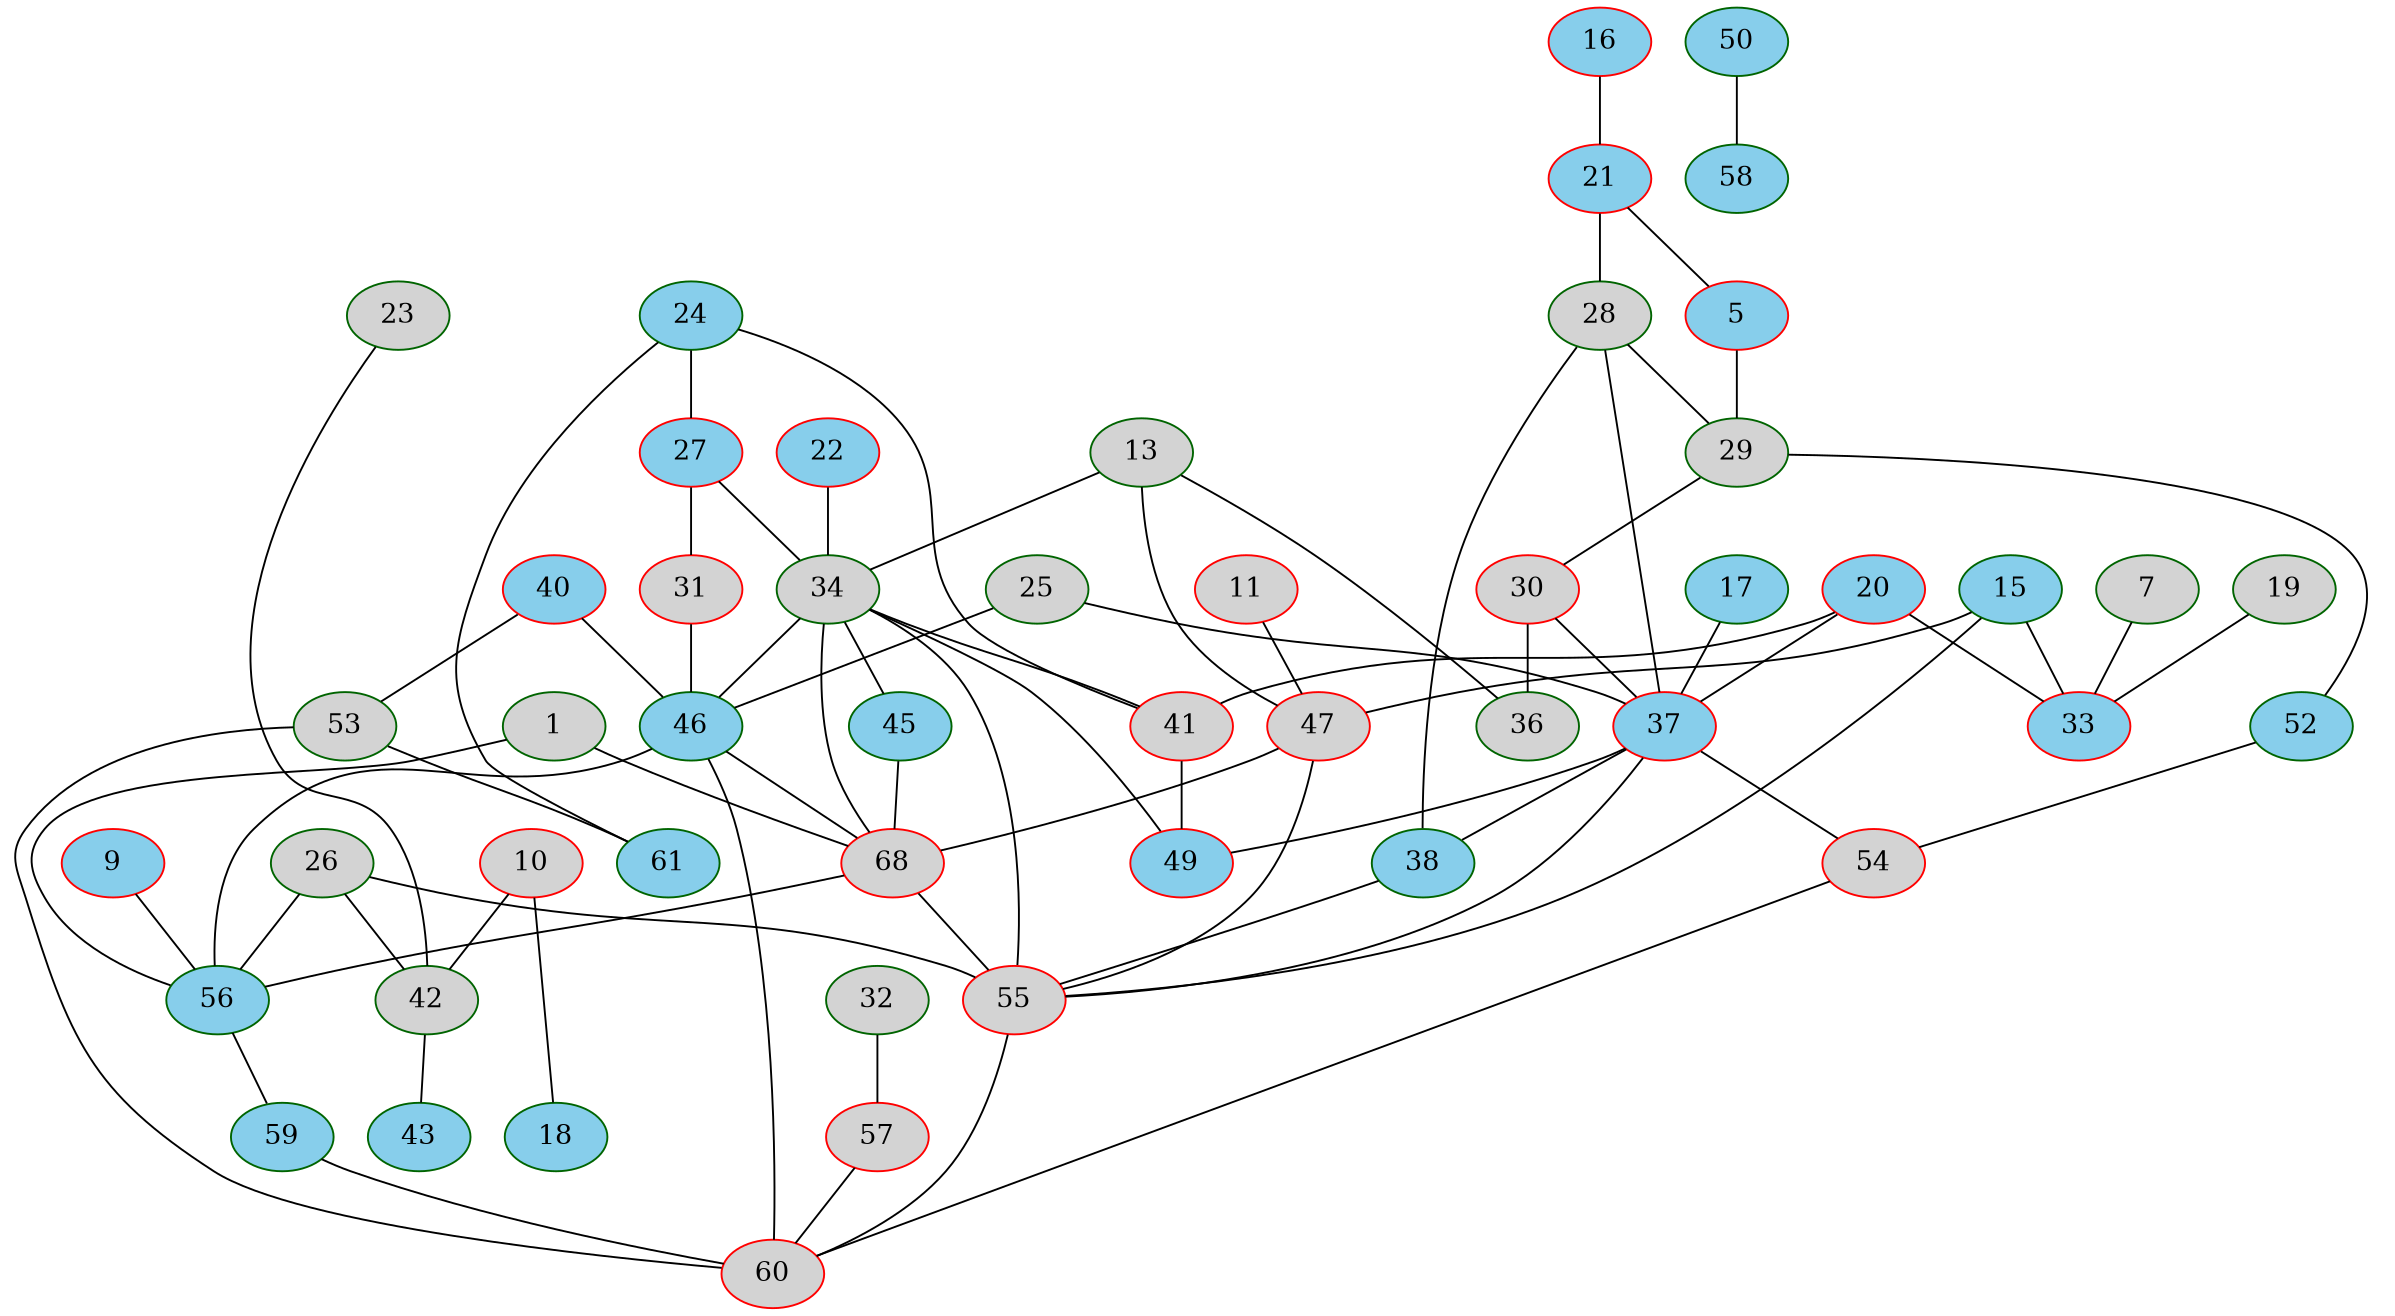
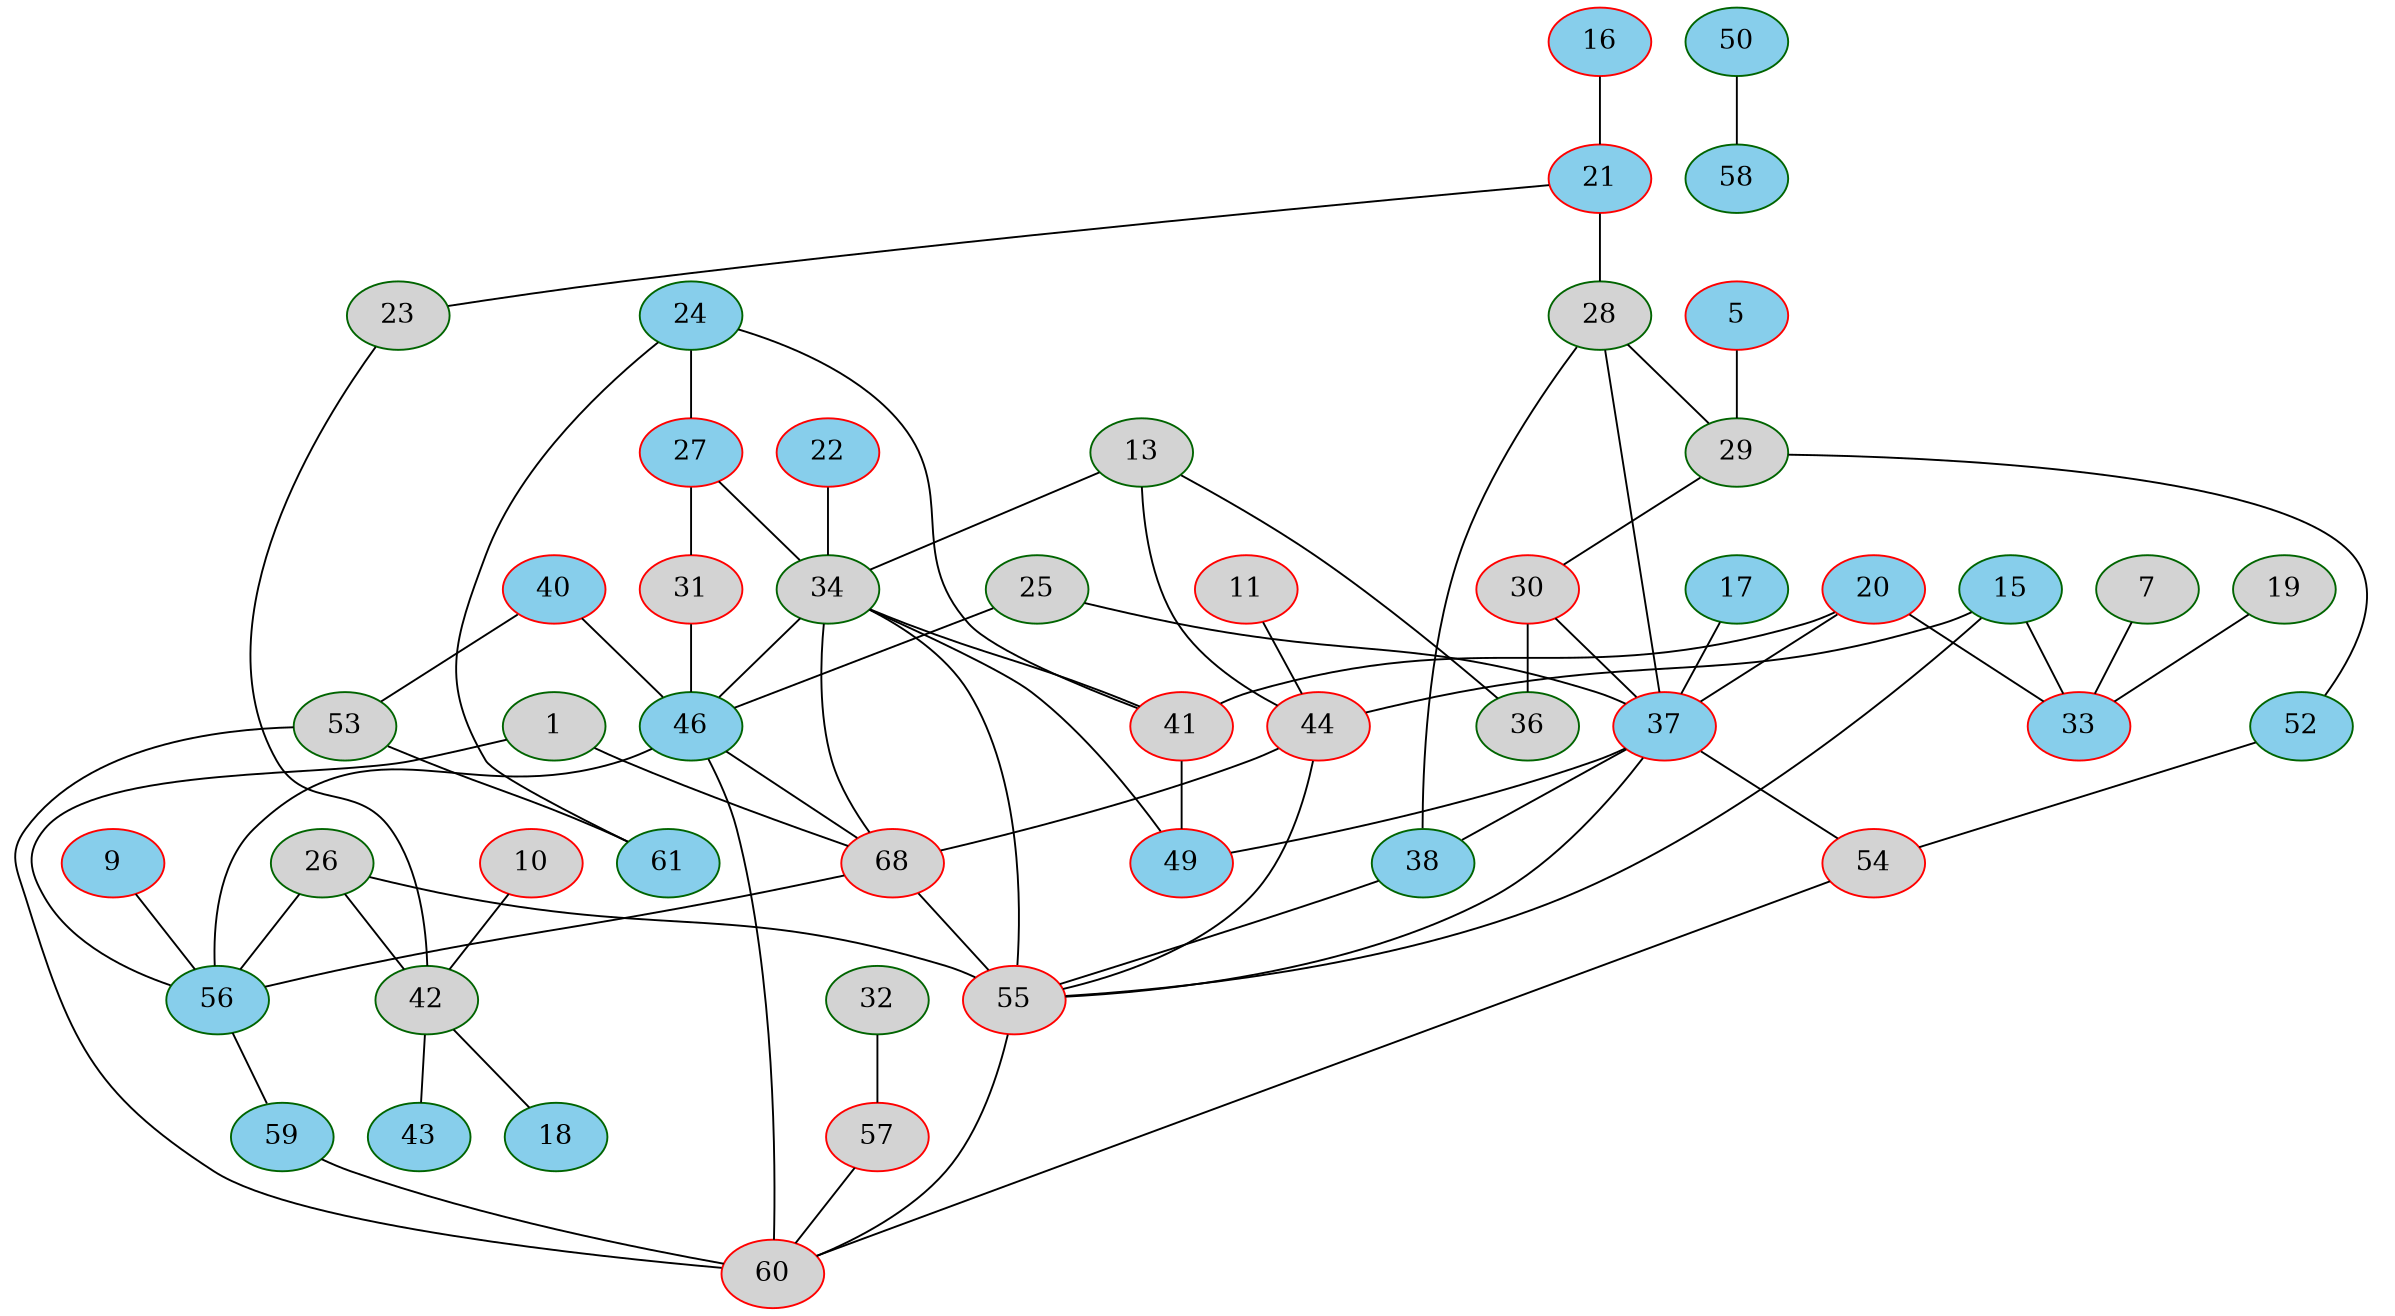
edge "21" -- "5": now "21" -- "23"
node "45": removed
node "47": label "47" -> "44"
edge "10" -- "18": now "42" -- "18"
